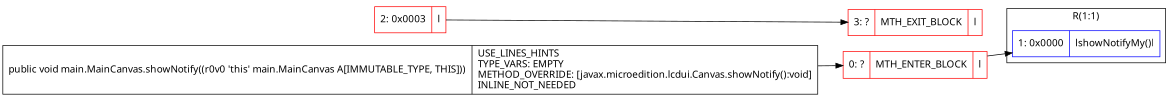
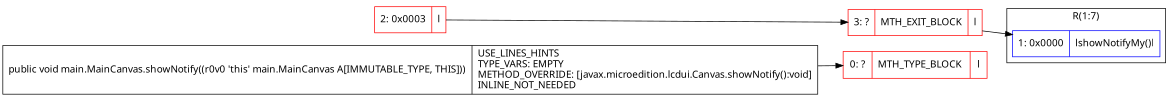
cluster "R(1:1)": label "R(1:1)" -> "R(1:7)"
edge "0: ?" -> "1: 0x0000": now "3: ?" -> "1: 0x0000"
node "0: ?": text "MTH_ENTER_BLOCK" -> "MTH_TYPE_BLOCK"
